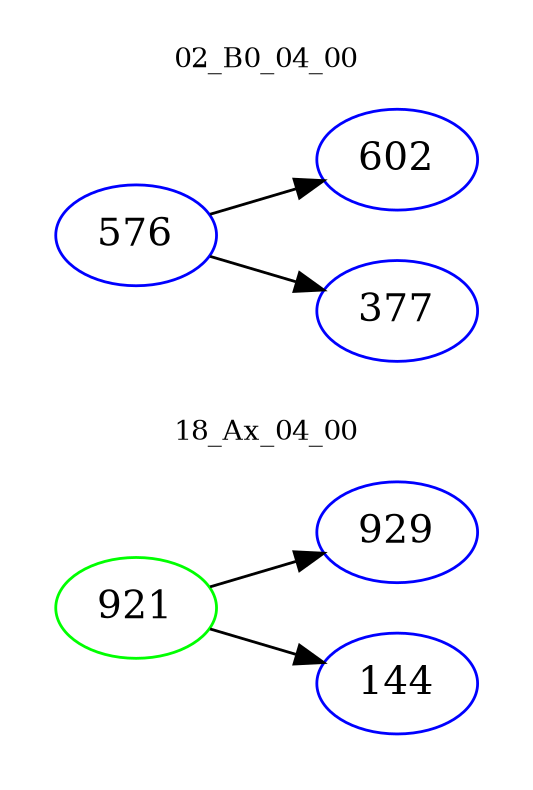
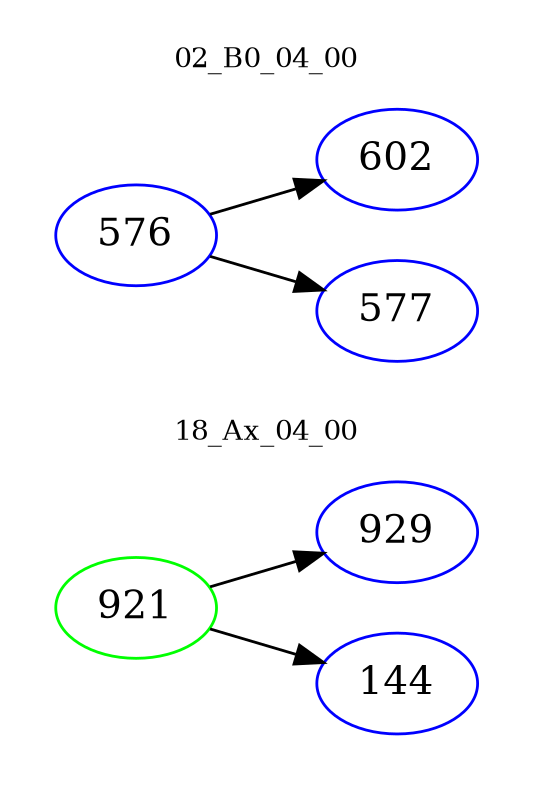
node "377": label "377" -> "577"
